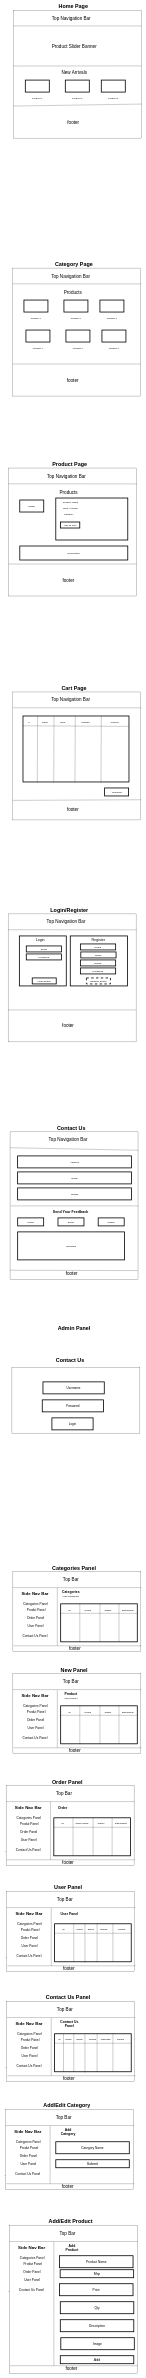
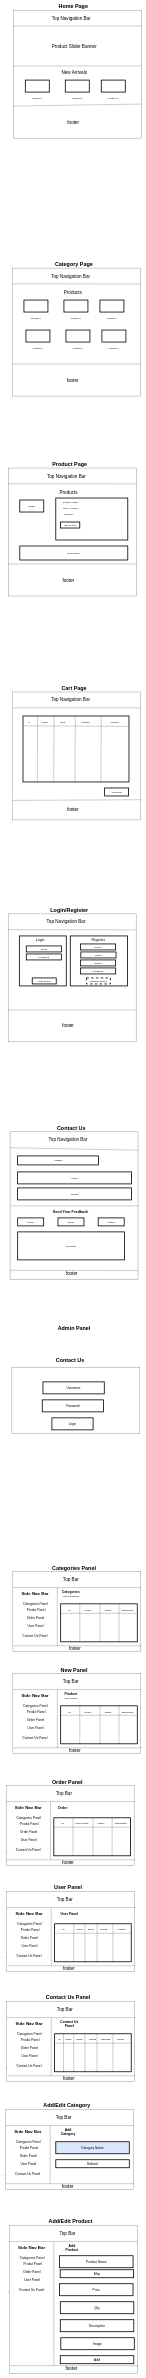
node "Address": size 114x12 -> 81x9
node "Category Name": fillcolor #ffffff -> #dae8fc
